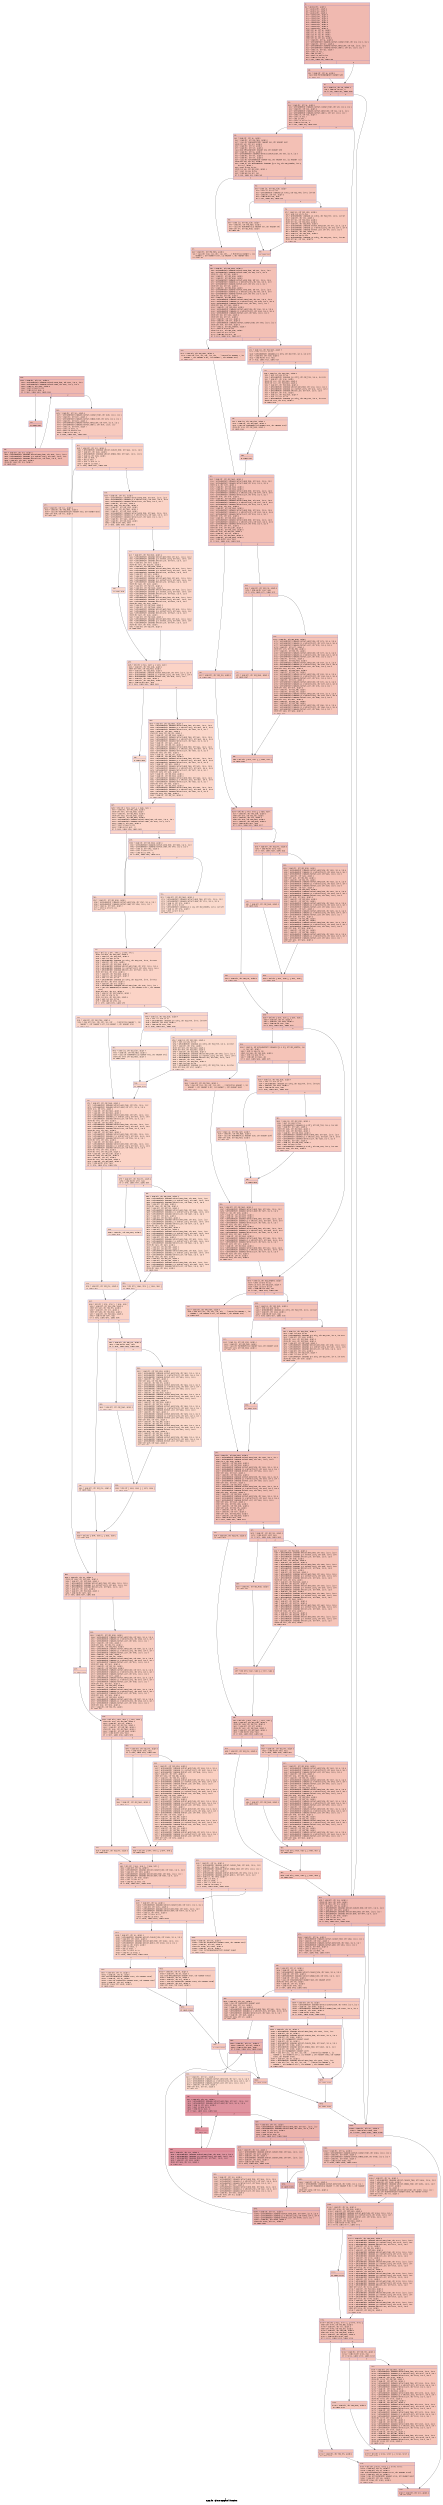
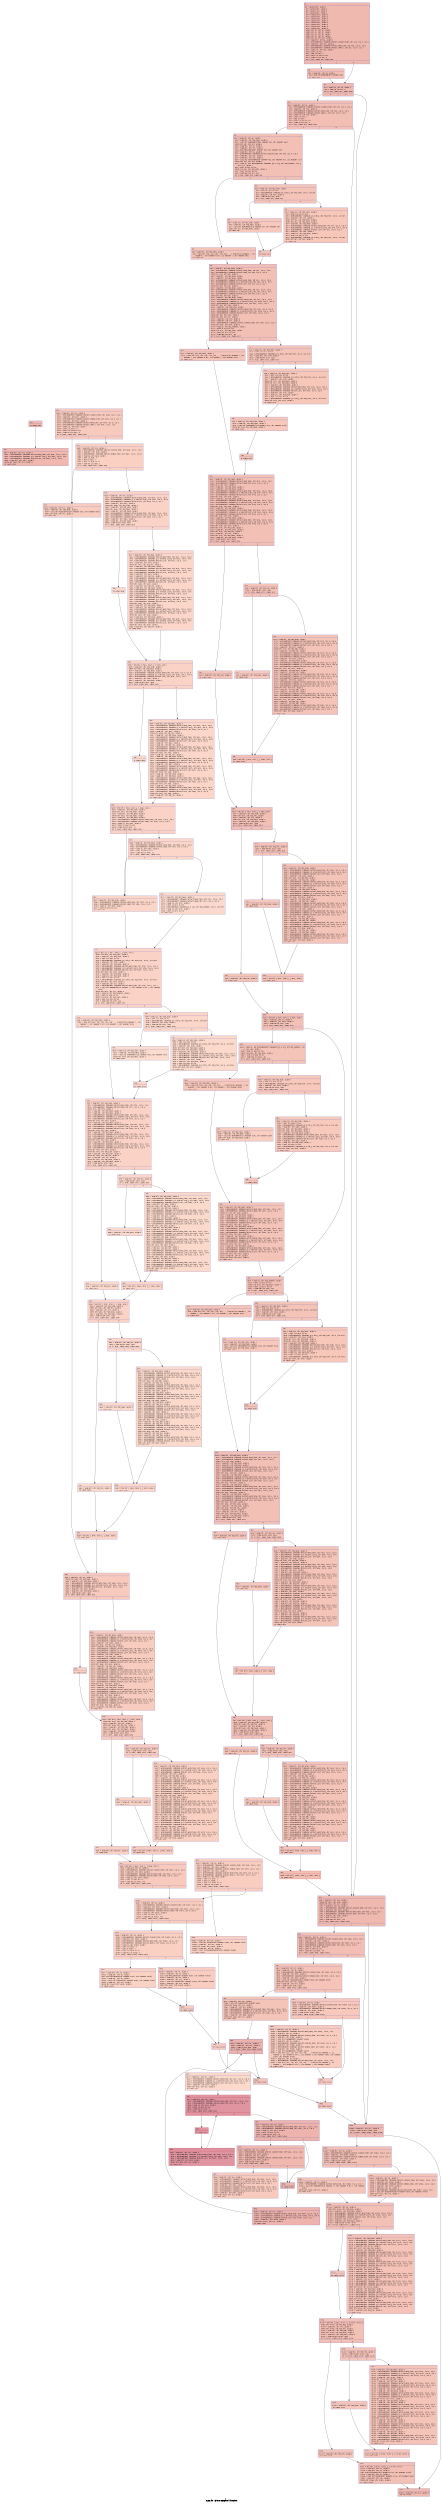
node "555:": removed
